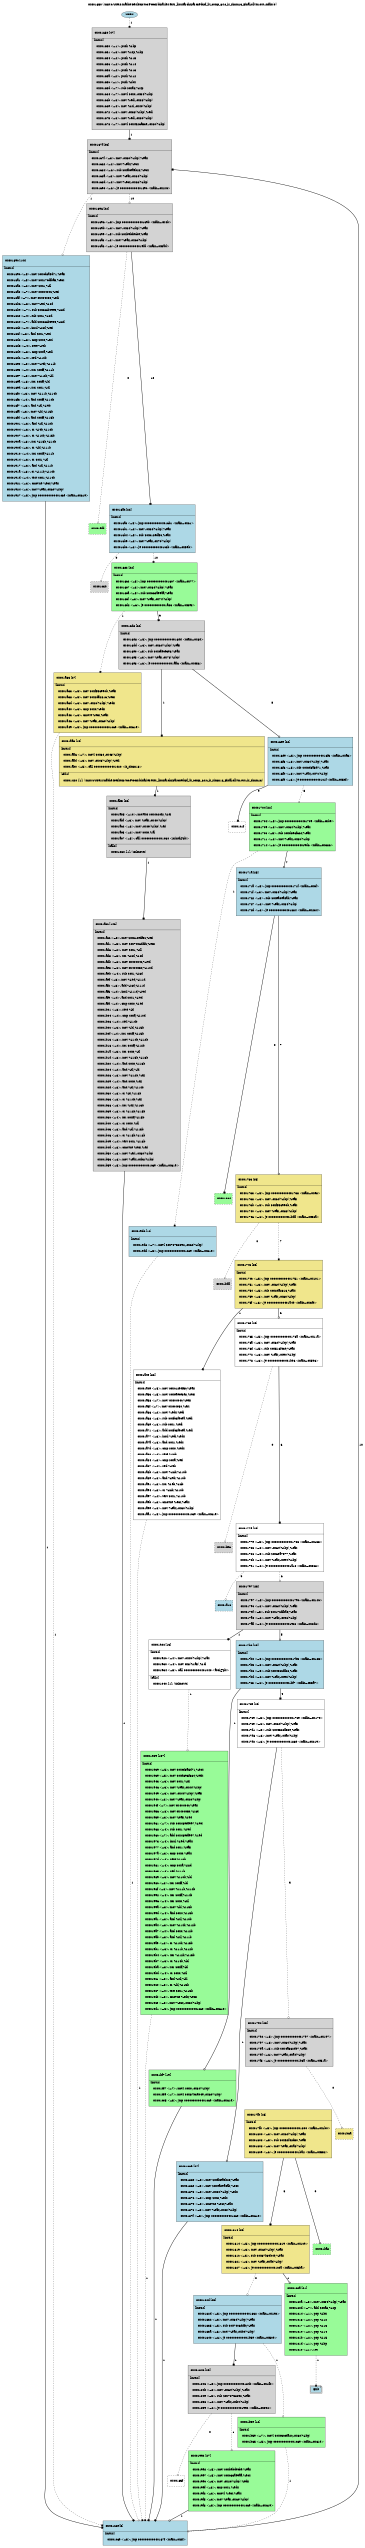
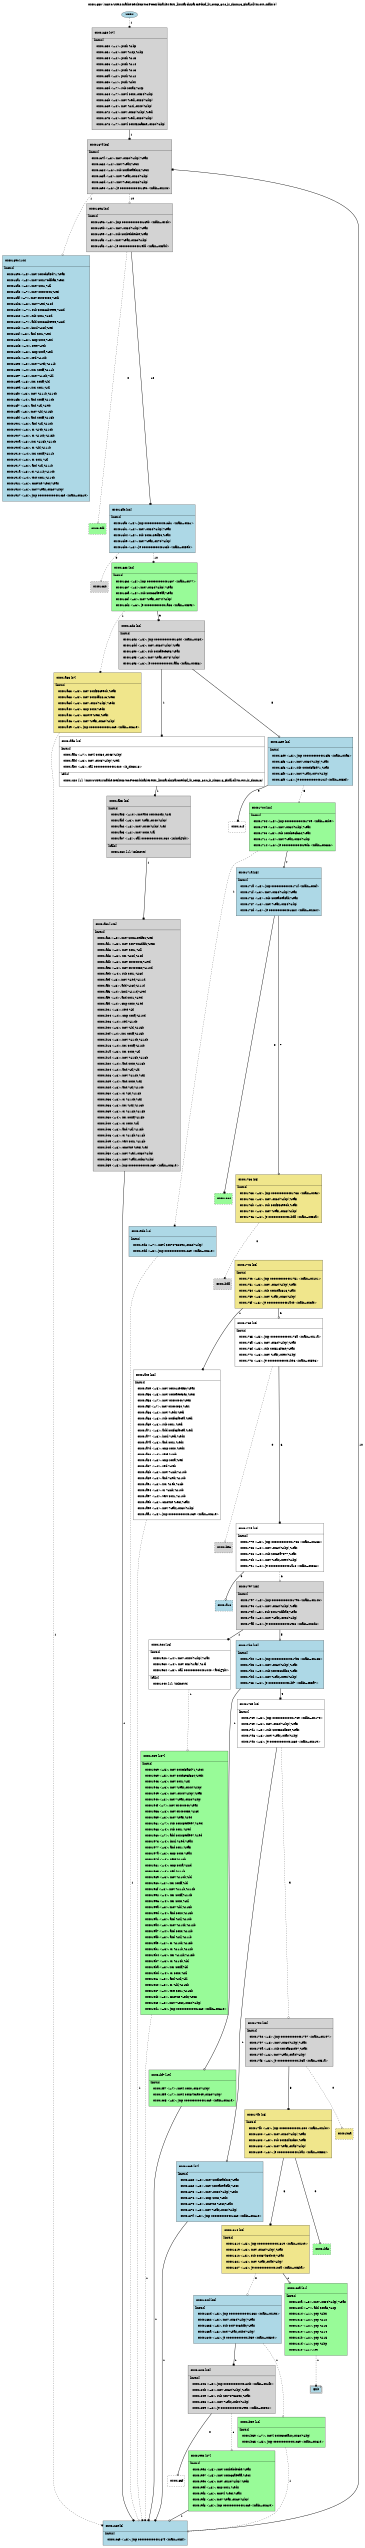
node "0x401aa6 [15]": fillcolor khaki -> white
edge "0x401733 [25]" -> "0x40174c [25]": removed, label "7"
edge "0x401733 [25]" -> "0x401bda": arrowhead odot -> box
edge "0x40189c [144]" -> "0x401c6e [5]": removed, label "1"
edge "0x40177e [25]" -> "0x401a18": style dashed -> bold
edge "0x4017e2 [25]" -> "0x4017fb [25]": added, label "3"
edge "0x401846 [25]" -> "0x40185f": style dashed -> bold
